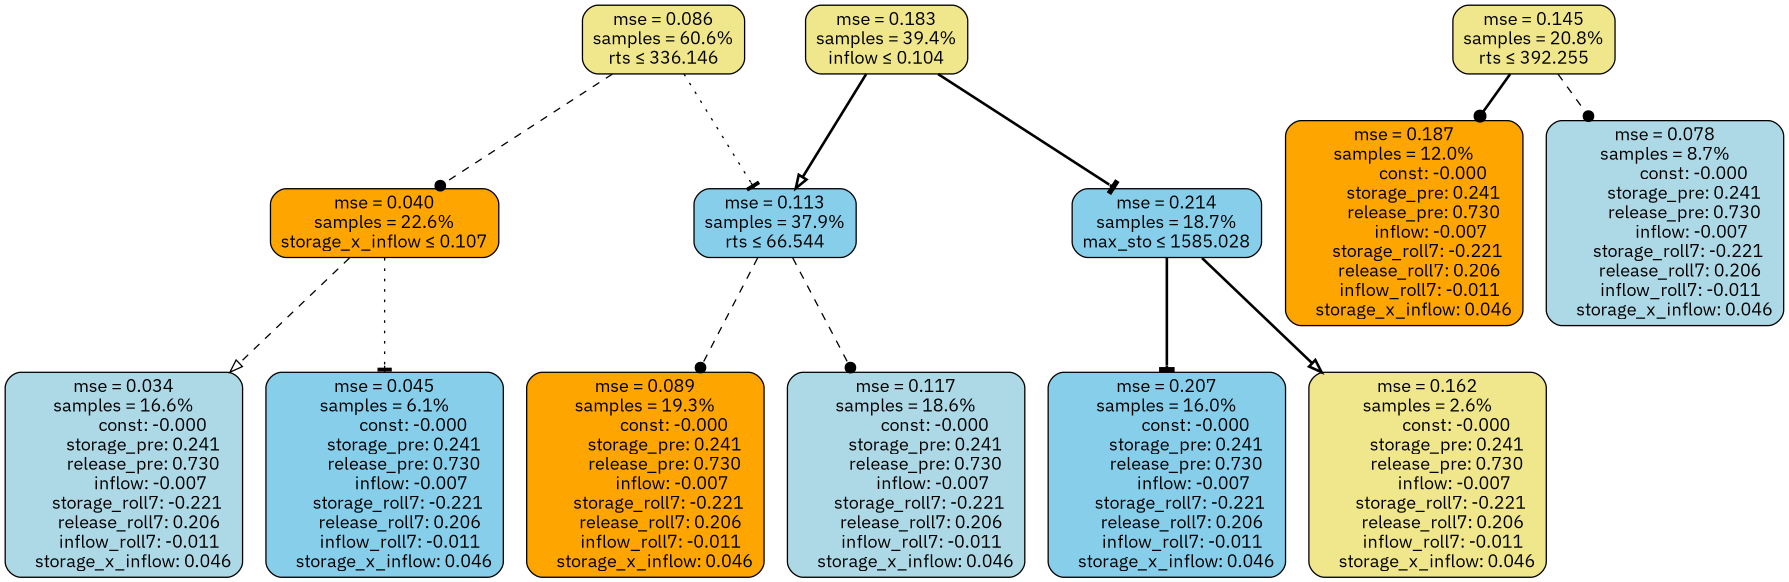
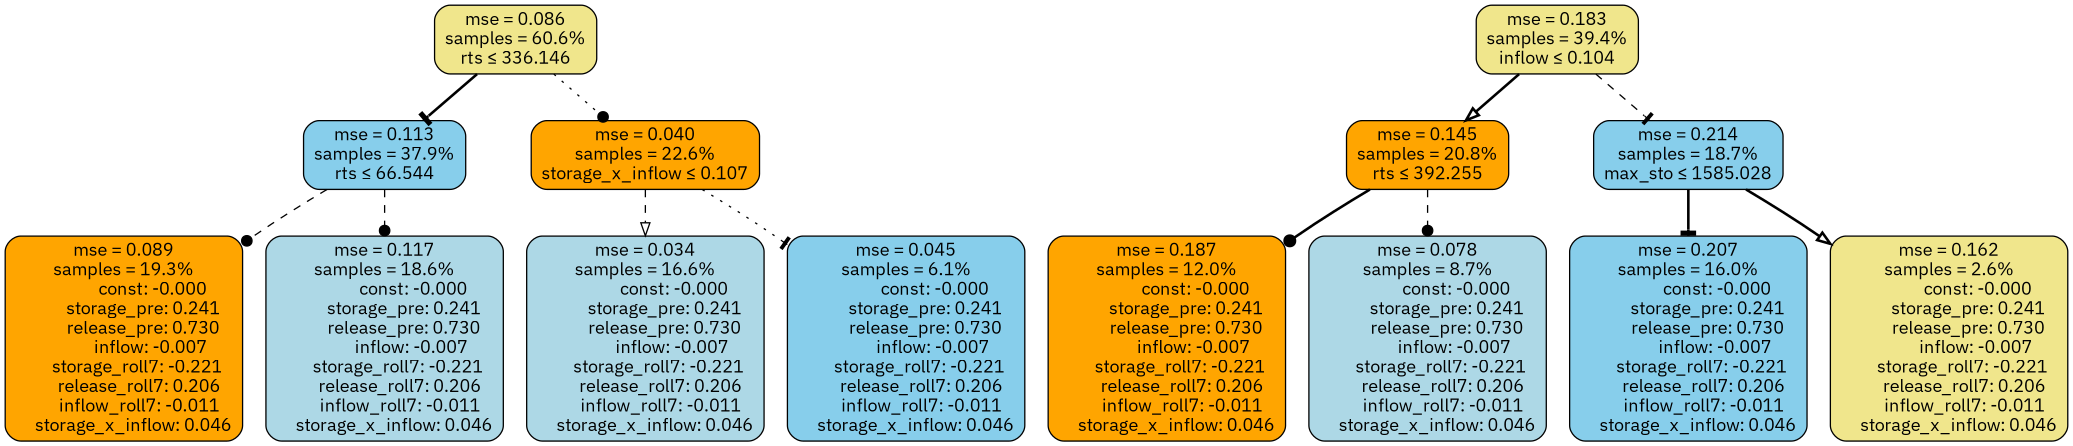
node "mse = 0.145 samples = 20.8% rts ≤ 392.255": fillcolor khaki -> orange
edge "mse = 0.183 samples = 39.4% inflow ≤ 0.104" -> "mse = 0.113 samples = 37.9% rts ≤ 66.544": now "mse = 0.183 samples = 39.4% inflow ≤ 0.104" -> "mse = 0.145 samples = 20.8% rts ≤ 392.255"
edge "mse = 0.086 samples = 60.6% rts ≤ 336.146" -> "mse = 0.040 samples = 22.6% storage_x_inflow ≤ 0.107": style dashed -> dotted
edge "mse = 0.086 samples = 60.6% rts ≤ 336.146" -> "mse = 0.113 samples = 37.9% rts ≤ 66.544": style dotted -> bold
edge "mse = 0.183 samples = 39.4% inflow ≤ 0.104" -> "mse = 0.214 samples = 18.7% max_sto ≤ 1585.028": style bold -> dashed
